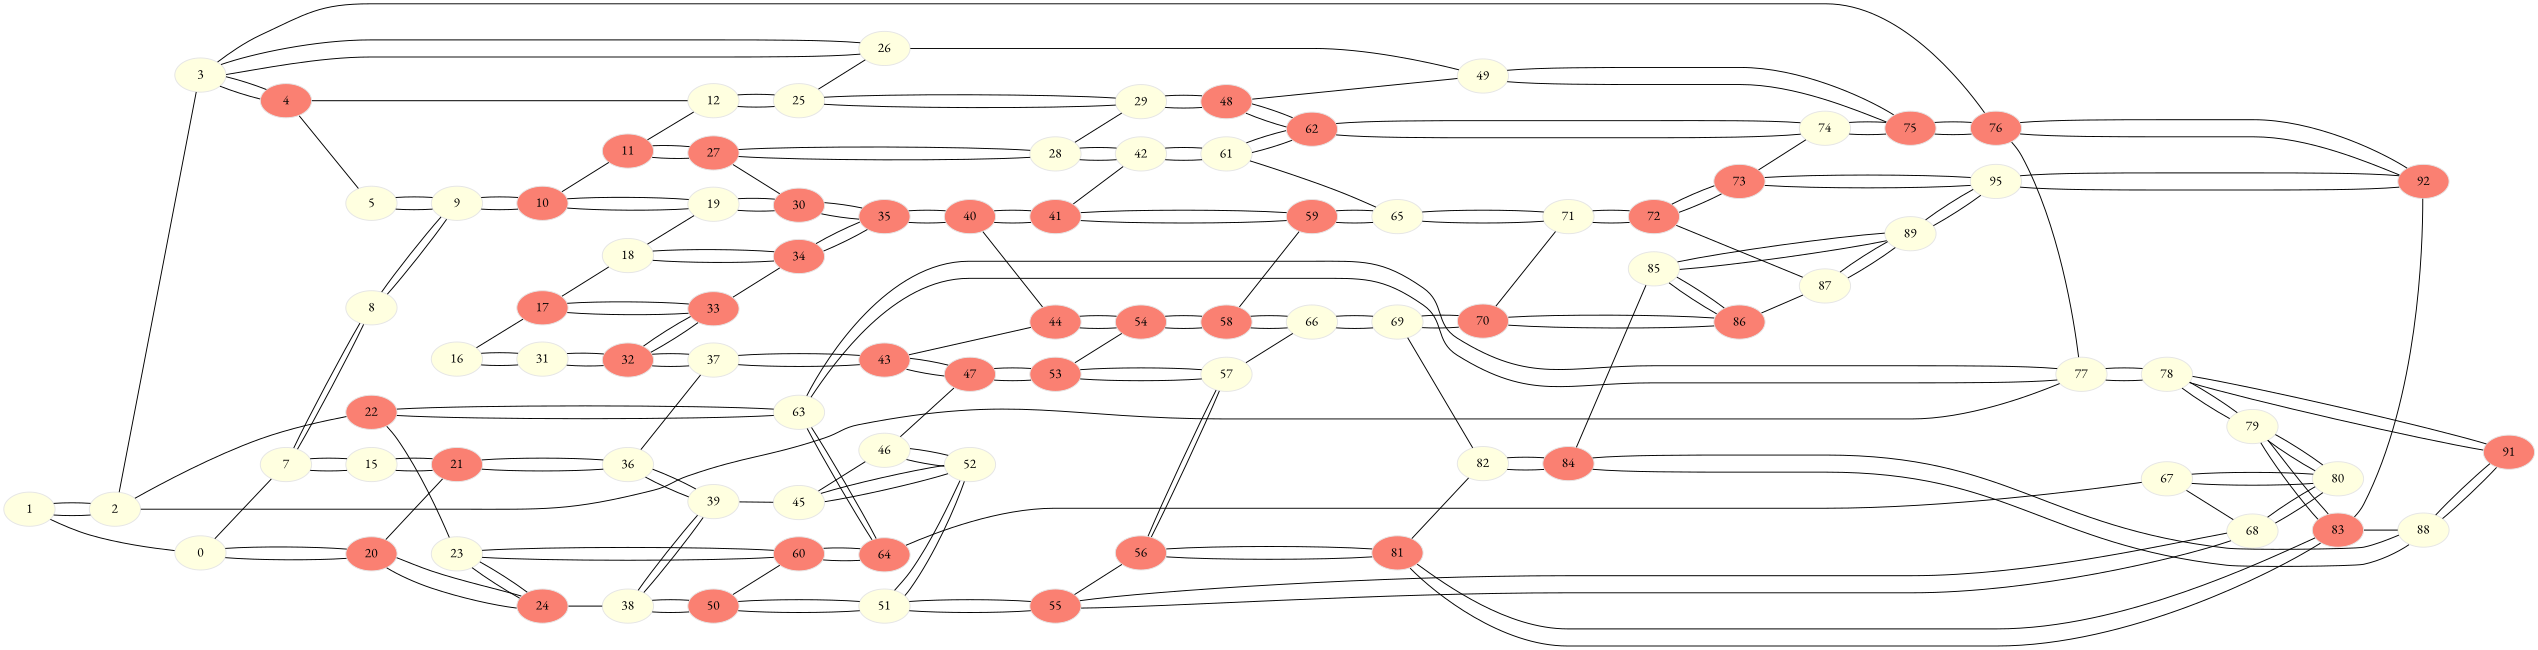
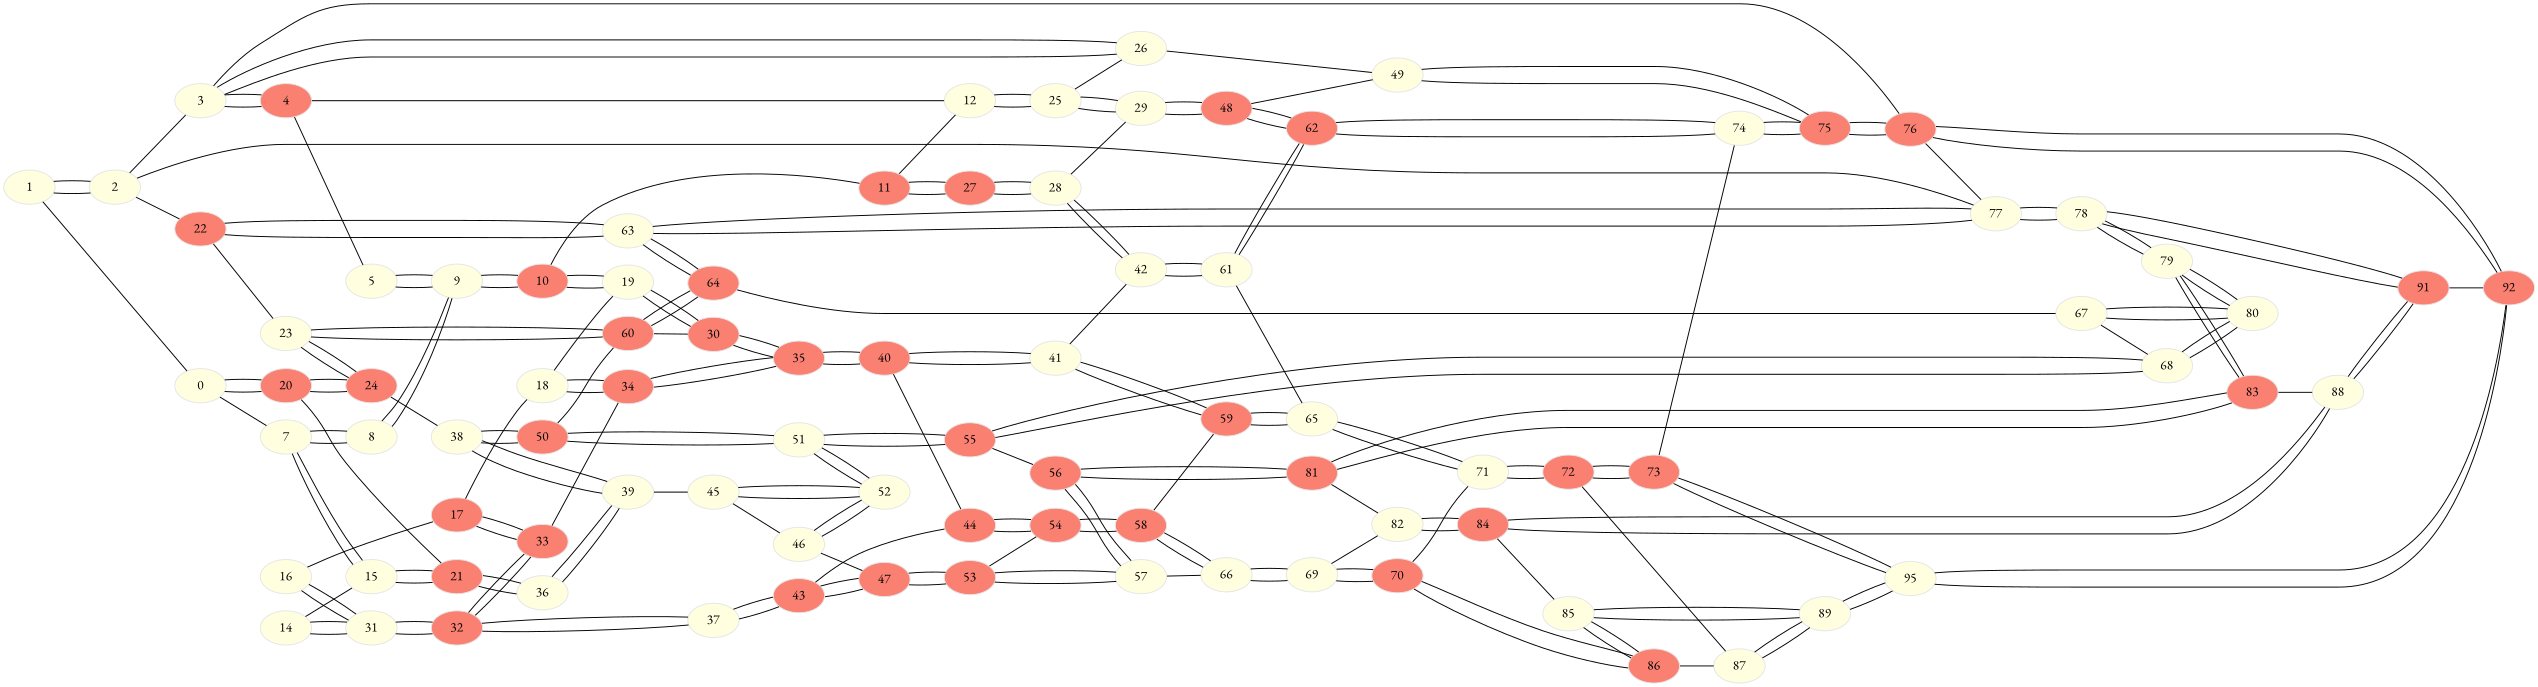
edge "27" -- "30": now "60" -- "30"
node "41": fillcolor salmon -> lightyellow
edge "92" -- "83": now "92" -- "91"
edge "37" -- "36": removed
node "14": added
